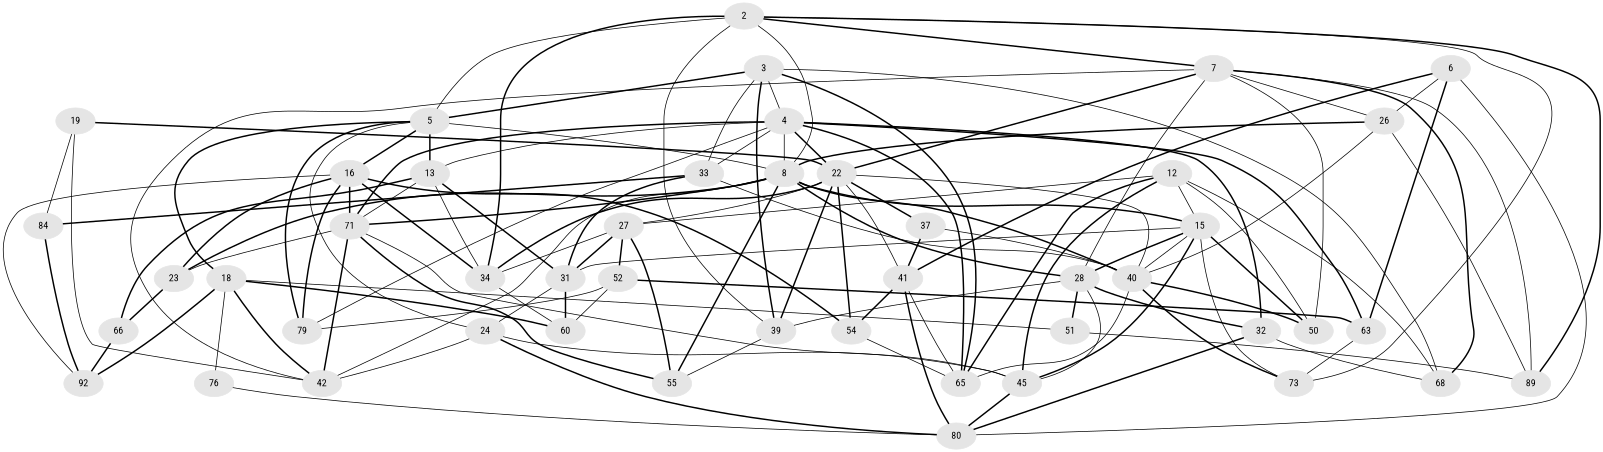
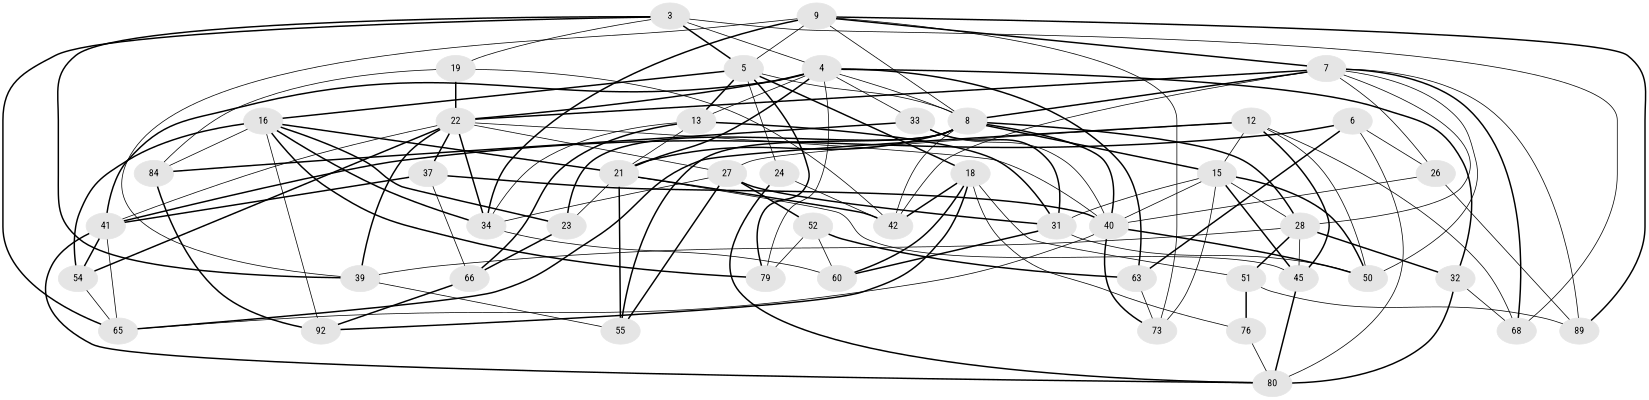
node "2": label "2" -> "9"
edge "3" -- "33": now "3" -- "19"
edge "26" -- "8": now "7" -- "8"
edge "16" -- "84": added
edge "4" -- "65": now "4" -- "41"
node "71": label "71" -> "21"
edge "37" -- "66": added
edge "37" -- "40": style solid -> bold
edge "15" -- "28": style bold -> solid
edge "51" -- "76": added
edge "31" -- "24": now "31" -- "50"
edge "24" -- "45": removed
